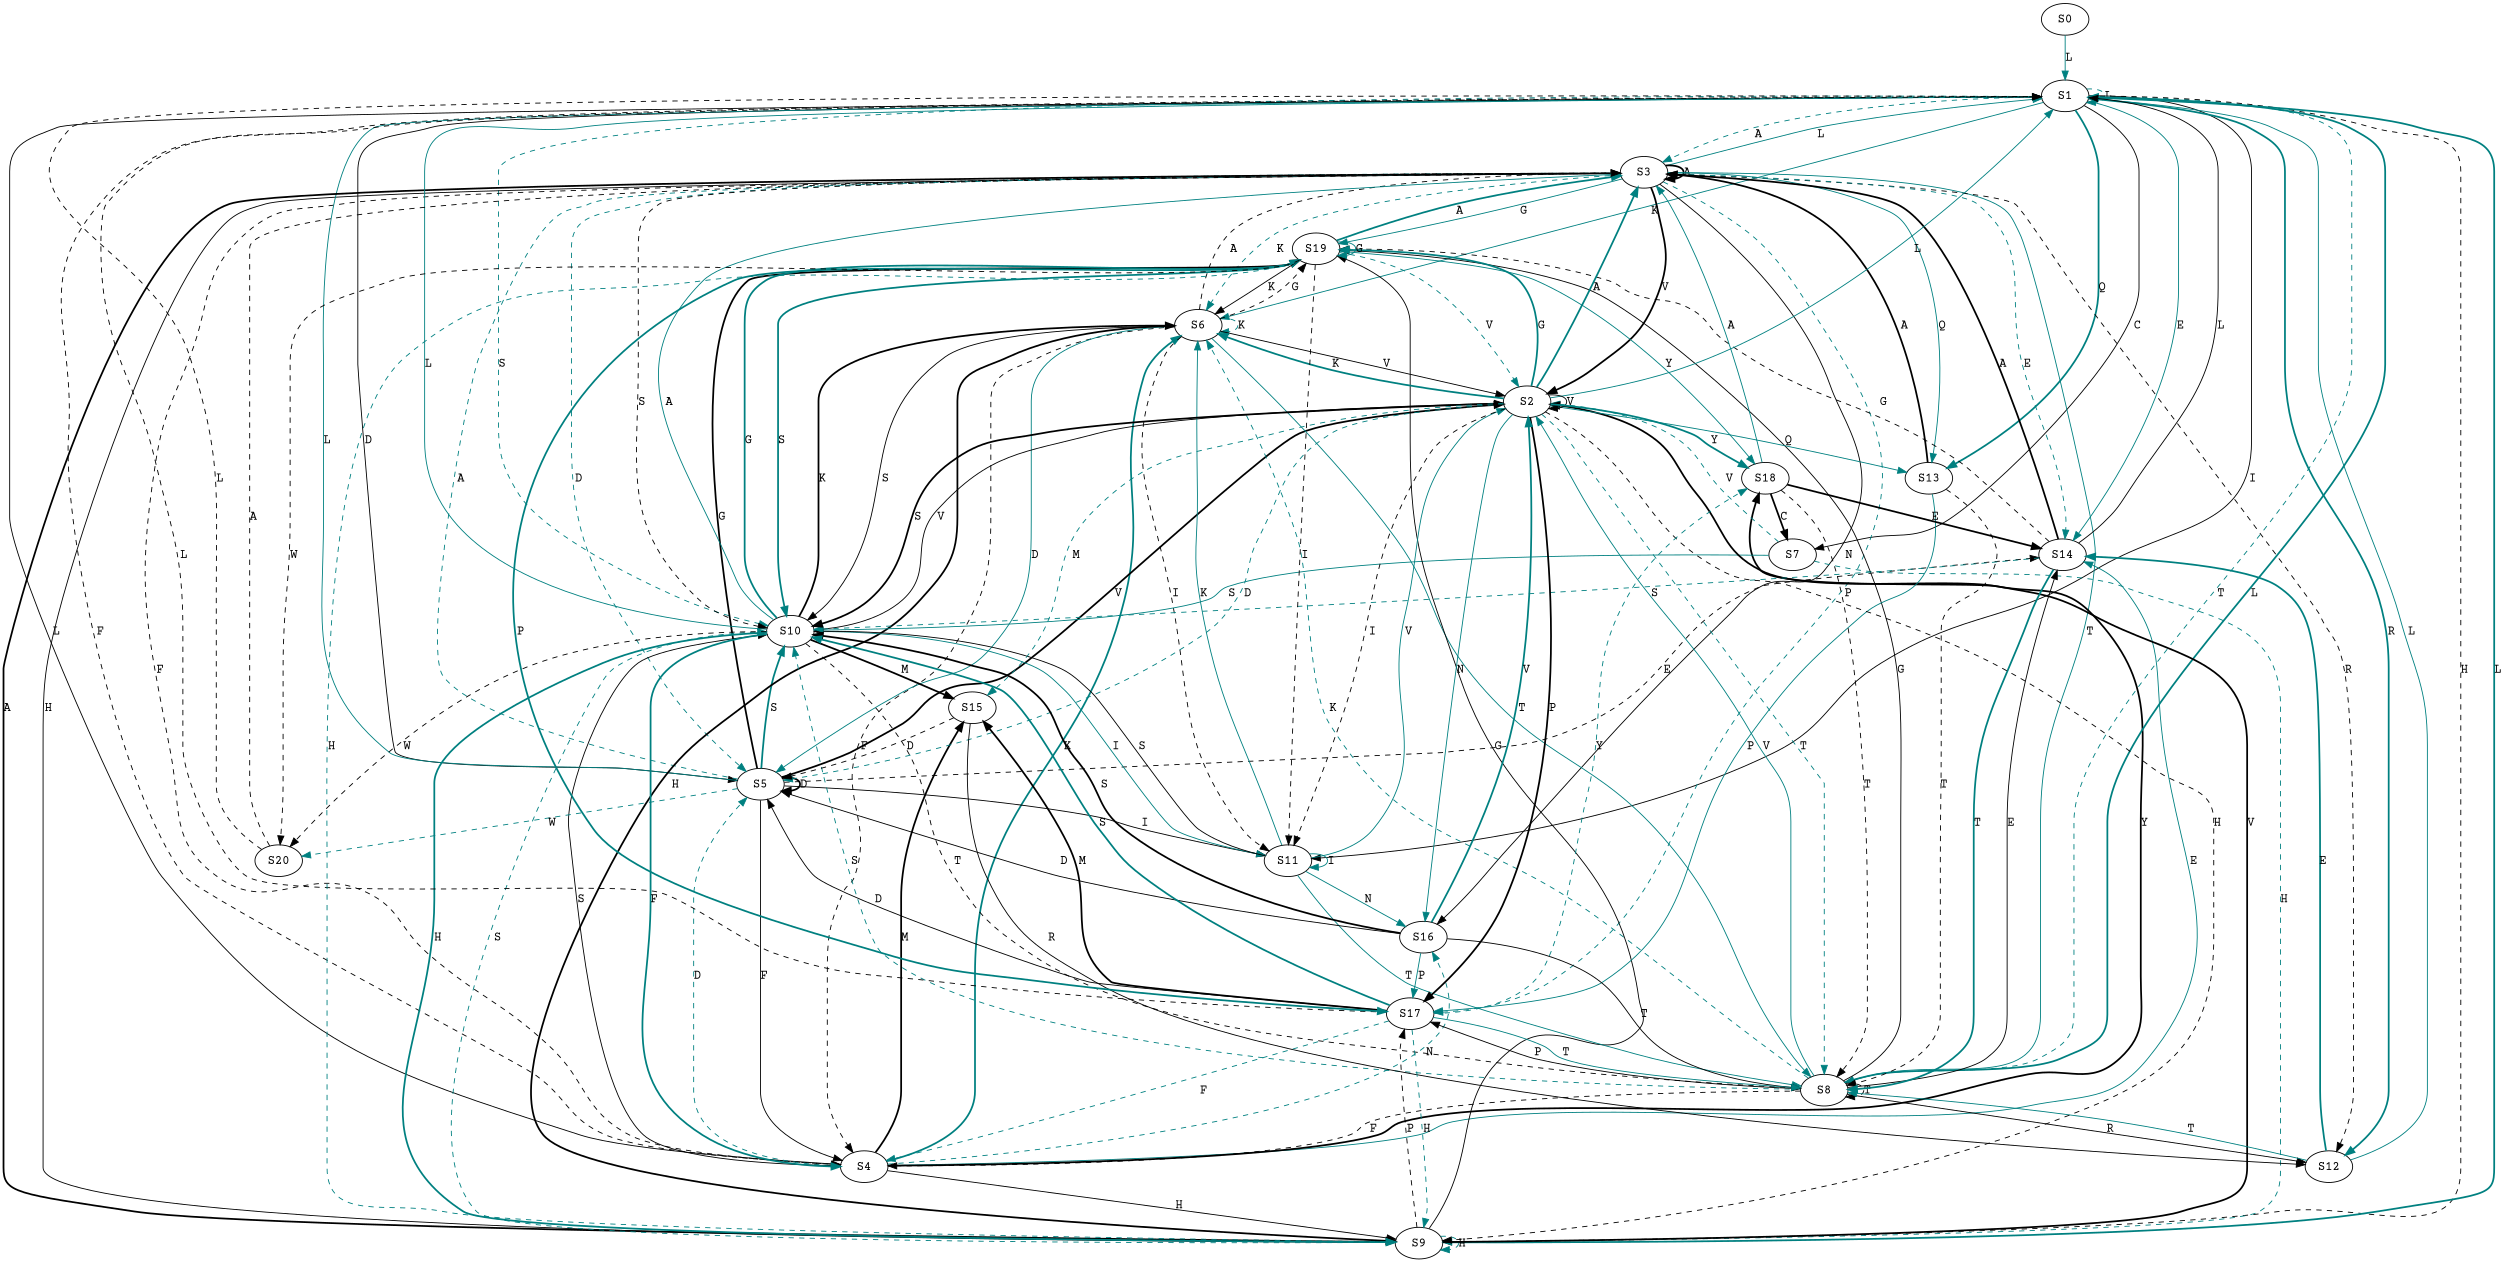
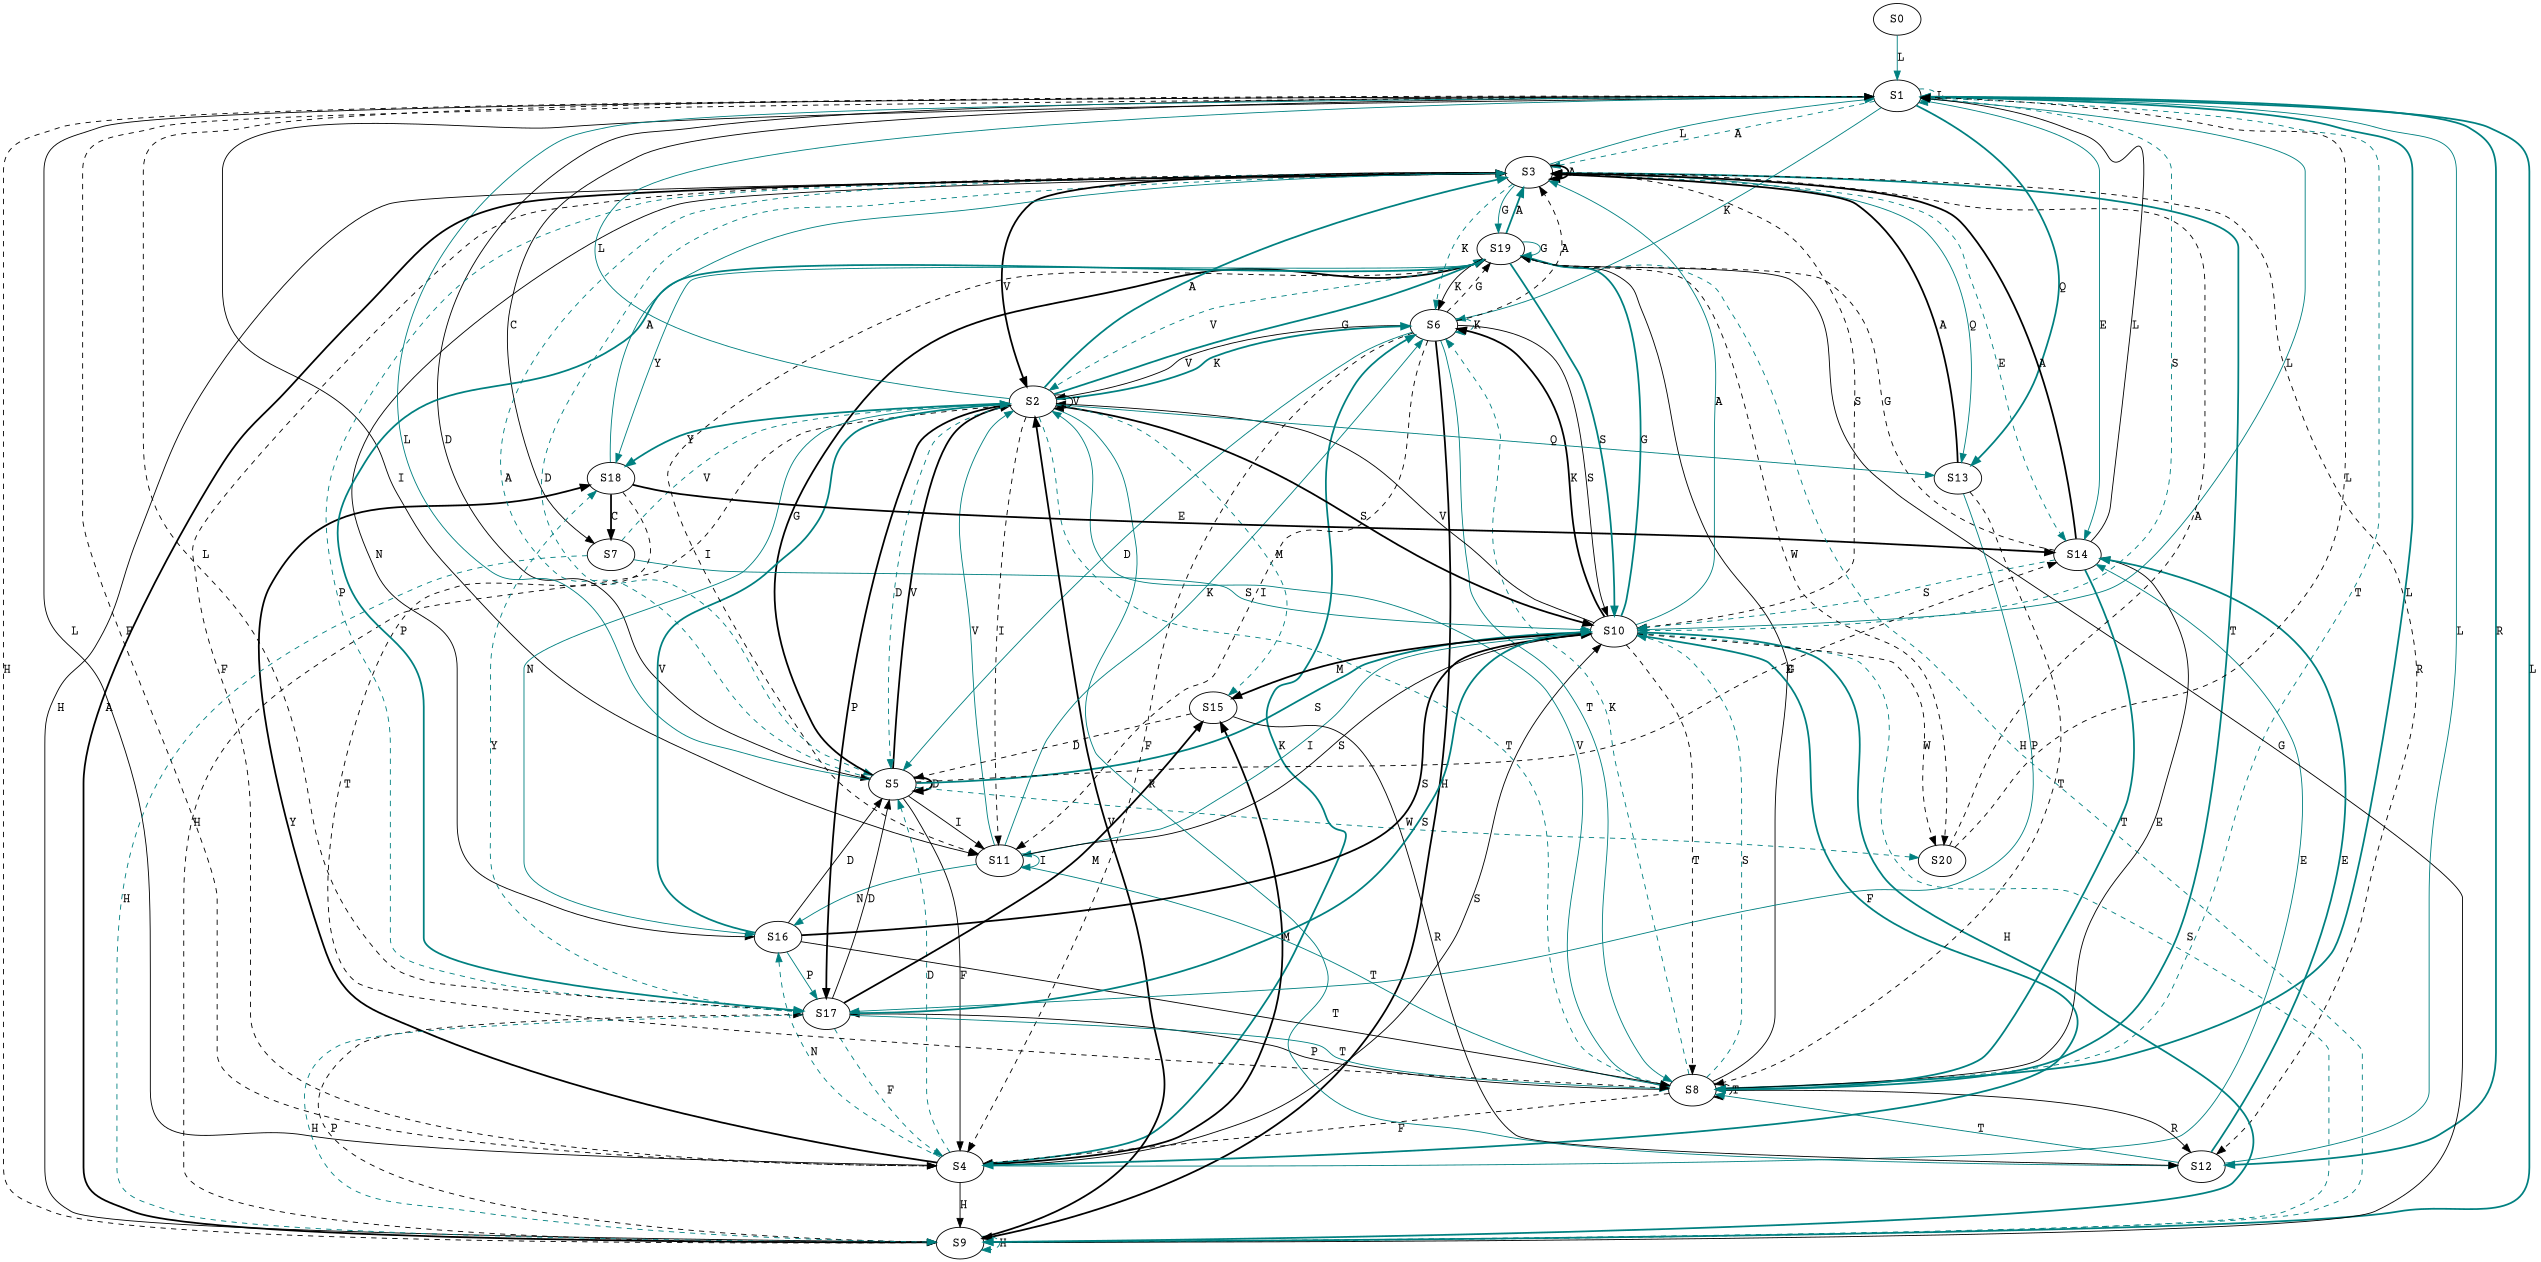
edge "S3" -> "S8": style solid -> bold
edge "S2" -> "S12": added, label "R"
